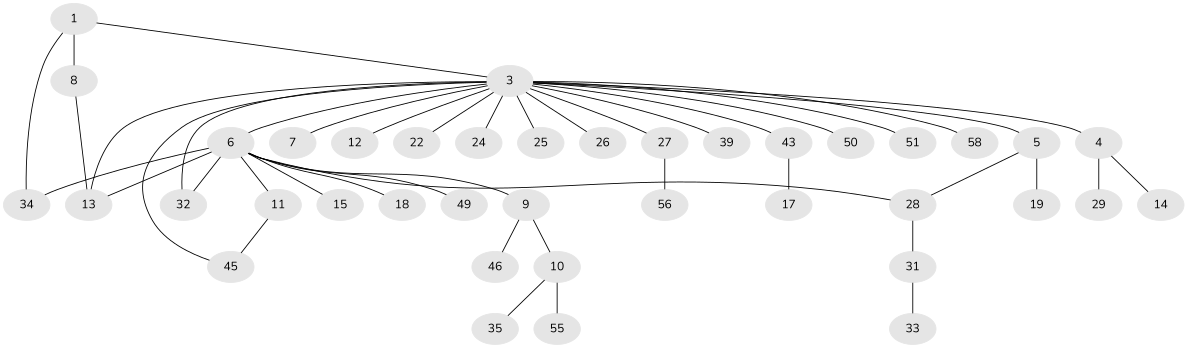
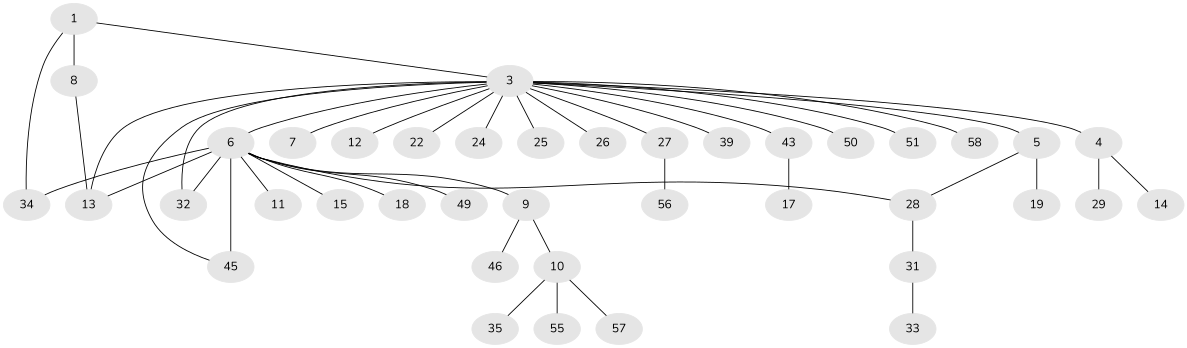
edge "11" -- "45": now "6" -- "45"
node "57": added
